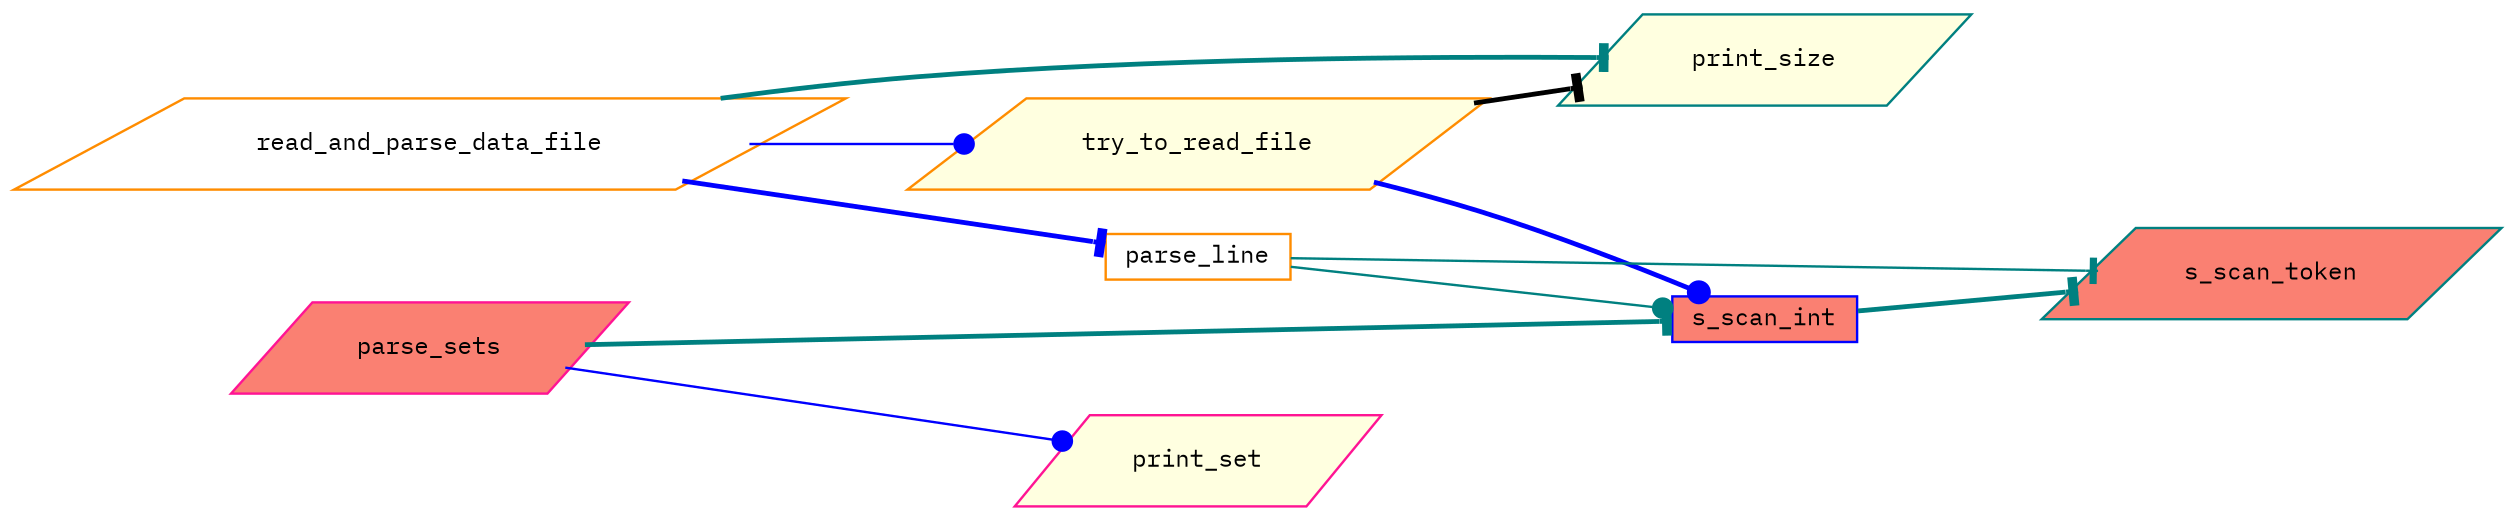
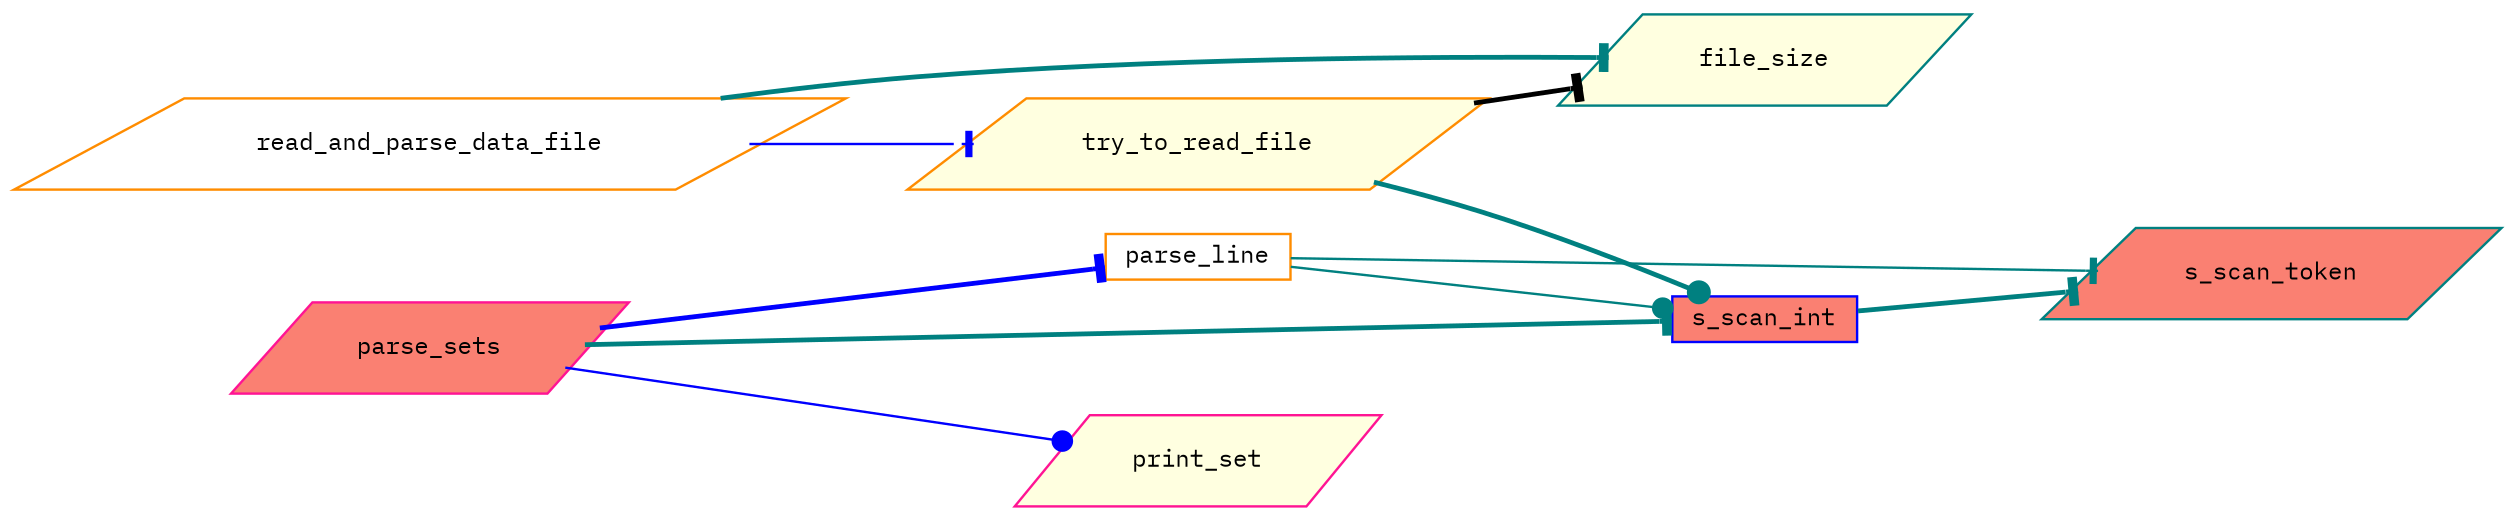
node "print_size": label "print_size" -> "file_size"
edge "read_and_parse_data_file" -> "try_to_read_file": arrowhead dot -> tee
edge "read_and_parse_data_file" -> "parse_line": now "parse_sets" -> "parse_line"
edge "try_to_read_file" -> "s_scan_int": color blue -> teal
